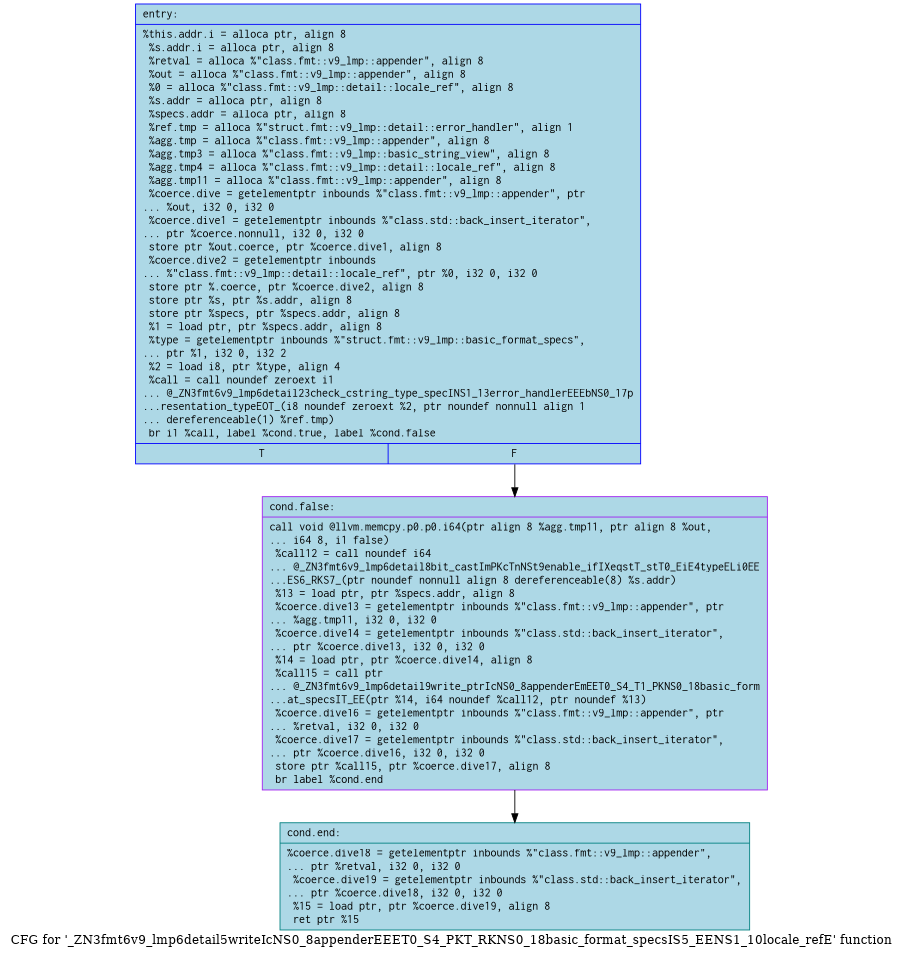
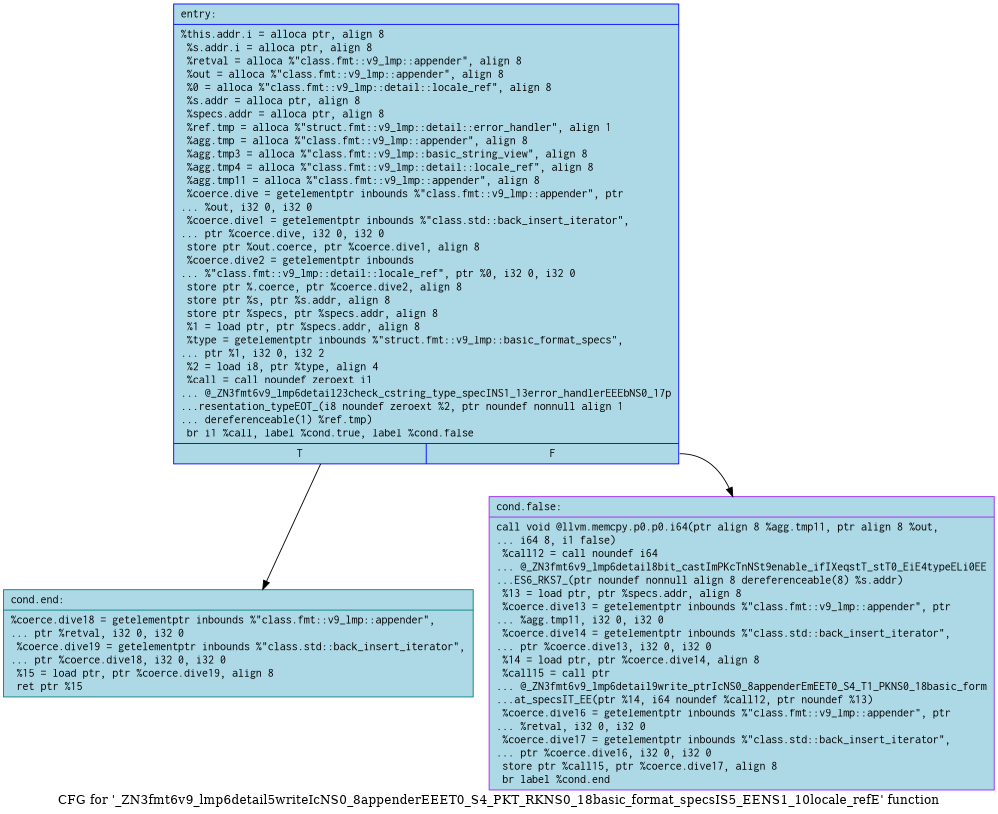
node "entry:": text "... ptr %coerce.nonnull, i32 0, i32 0" -> "... ptr %coerce.dive, i32 0, i32 0"
edge "cond.false:" -> "cond.end:": now "entry:" -> "cond.end:"
